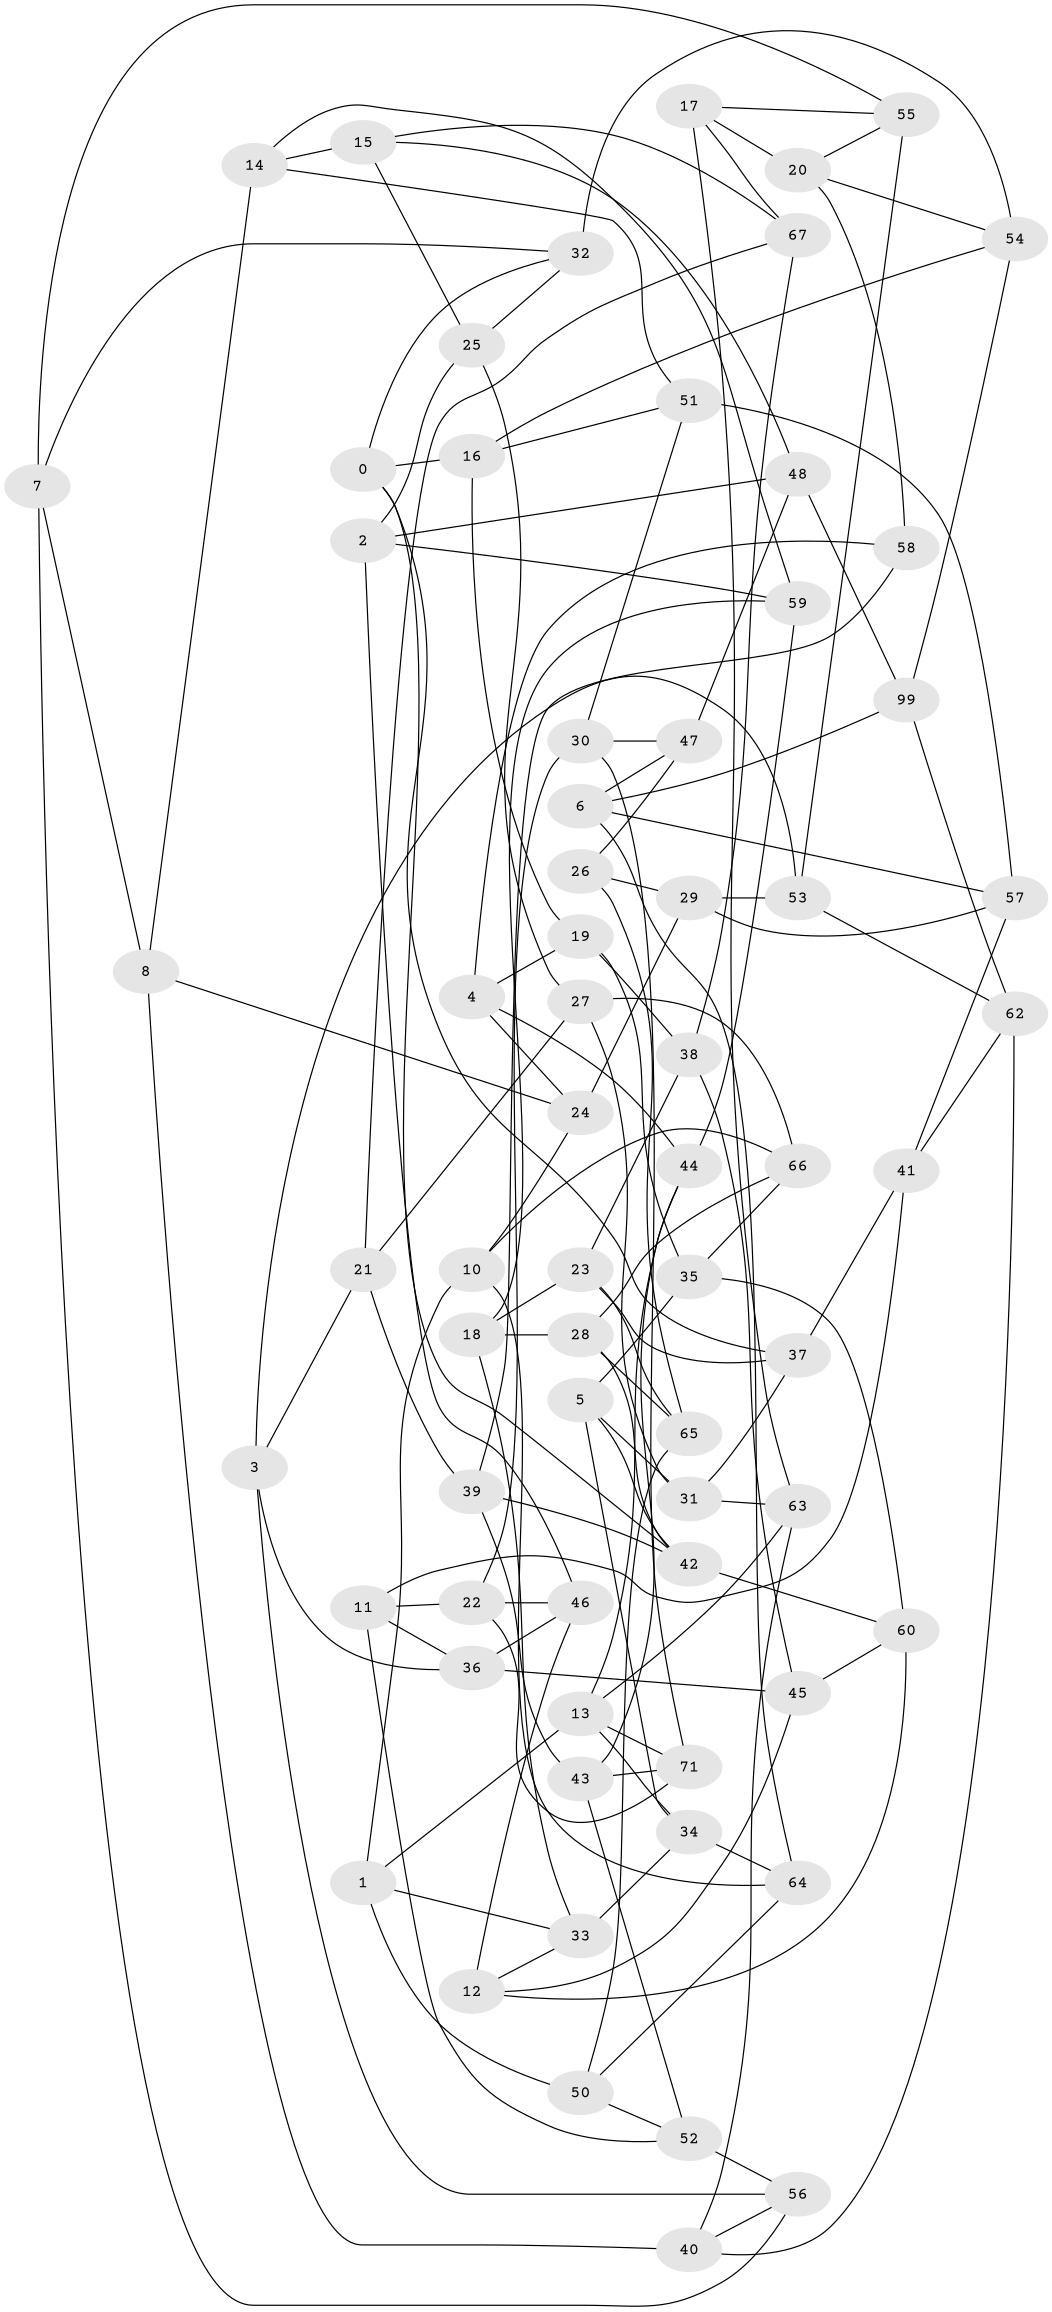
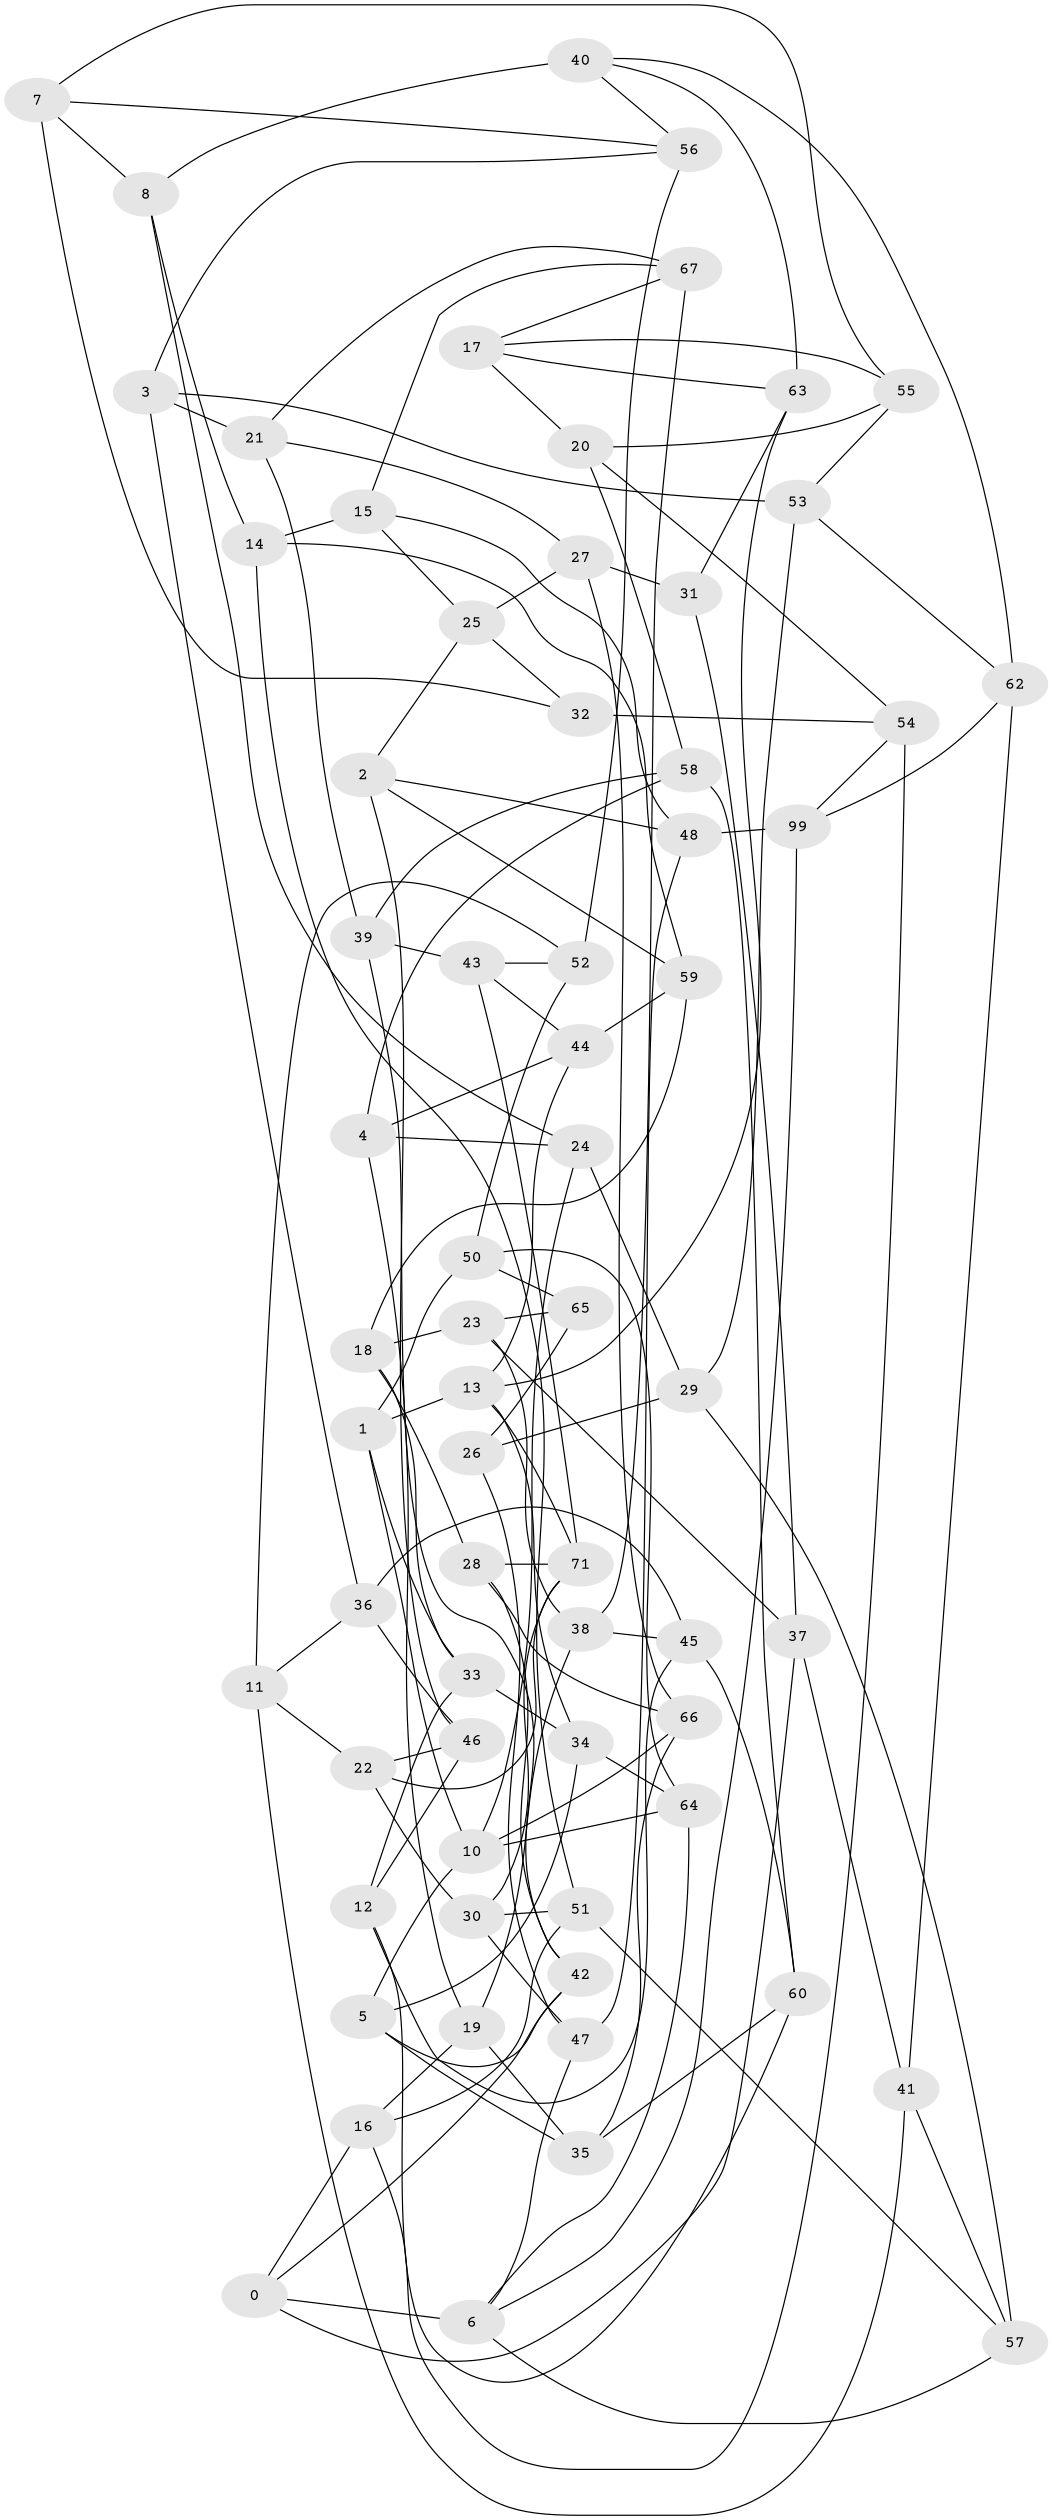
edge "32" -- "0": now "6" -- "0"
edge "28" -- "65": now "28" -- "71"
edge "5" -- "31": now "5" -- "10"
edge "42" -- "60": now "58" -- "60"
